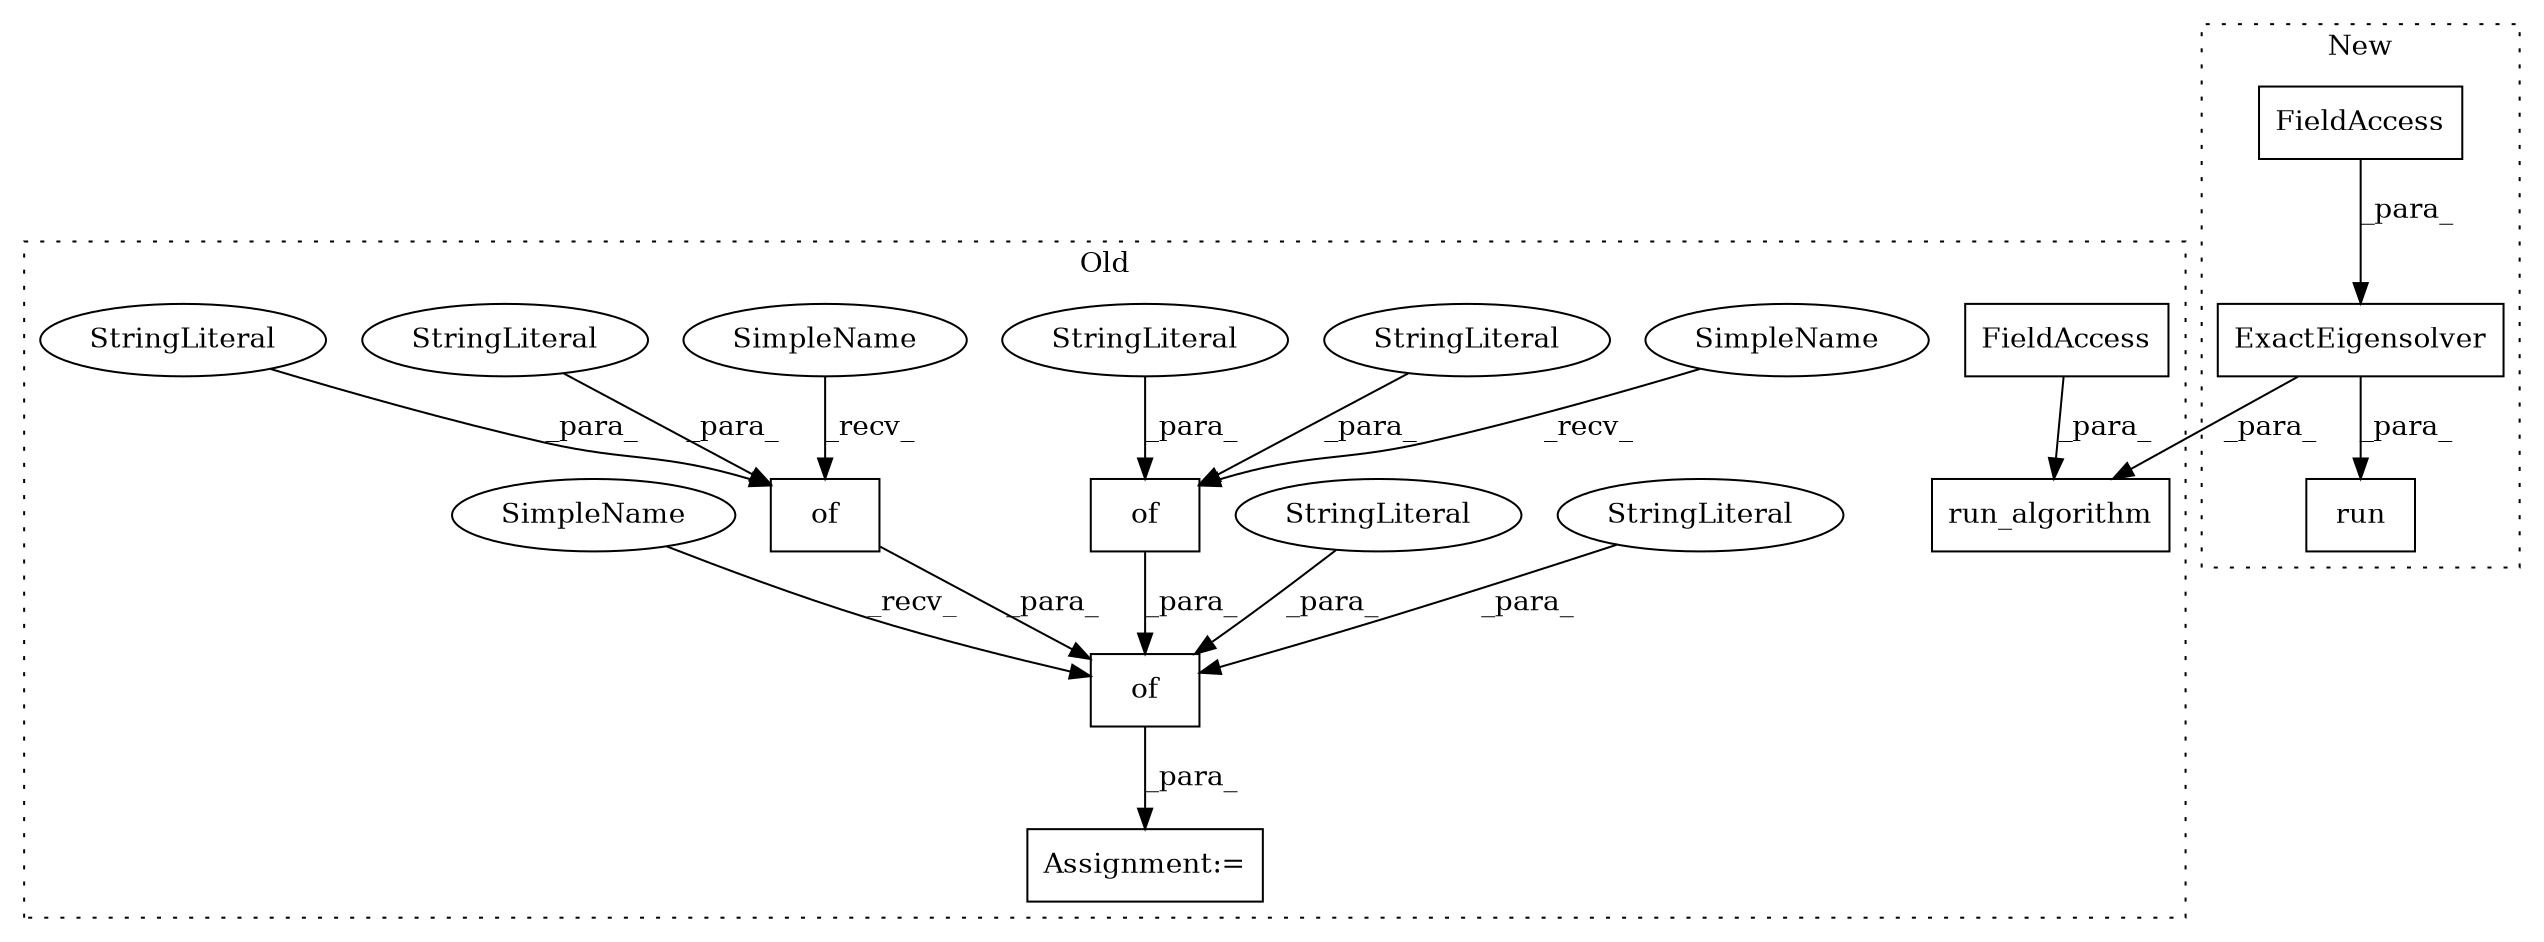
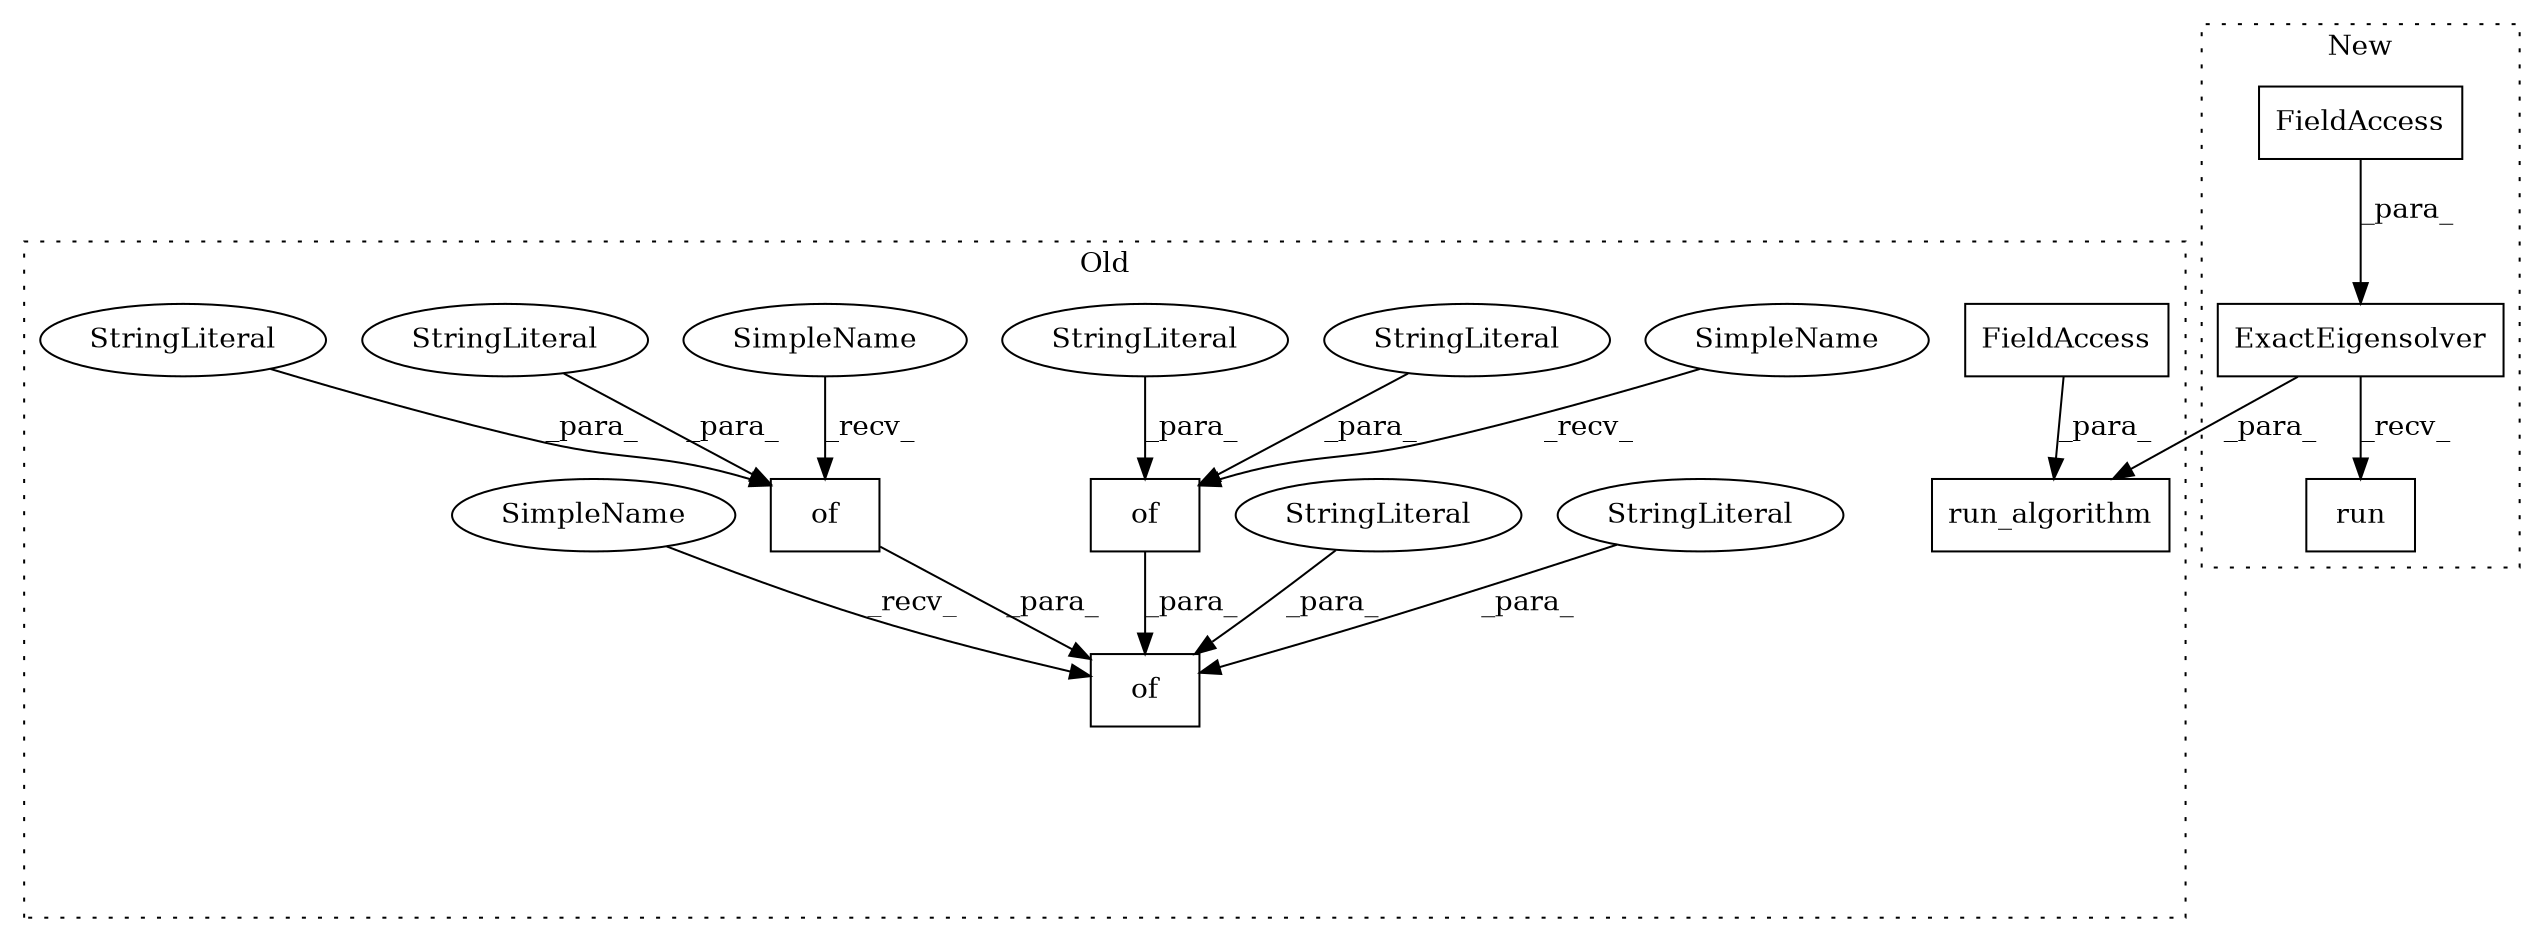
edge "ExactEigensolver" -> "run": label "_para_" -> "_recv_"
node "Assignment:=": removed
